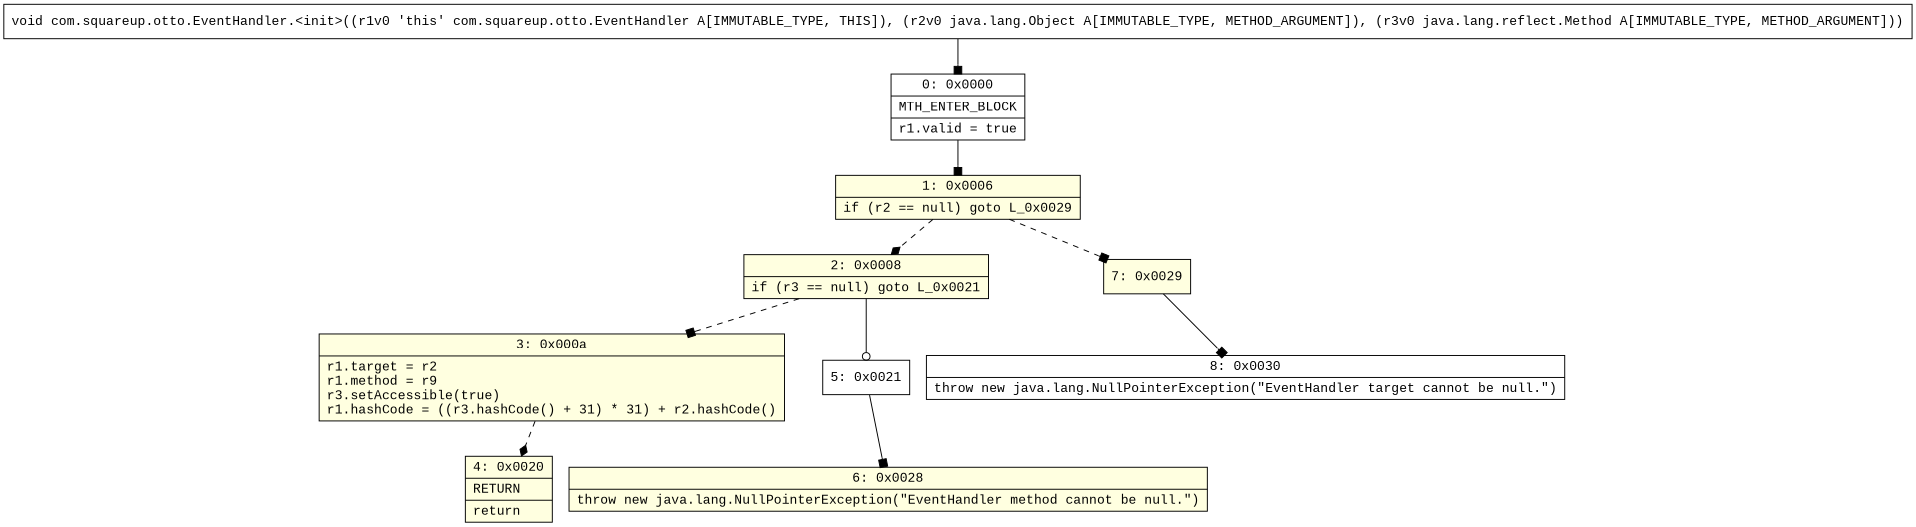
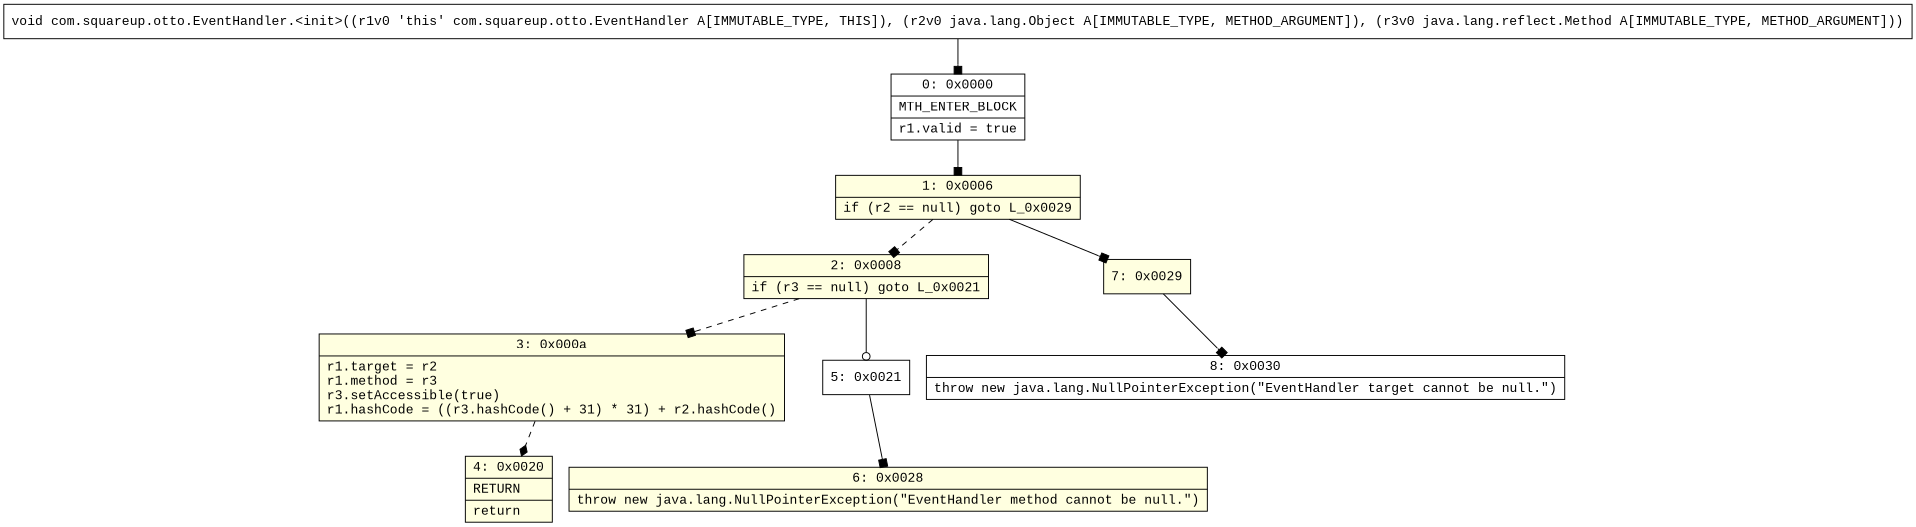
edge "1: 0x0006" -> "2: 0x0008": arrowhead diamond -> box
edge "1: 0x0006" -> "7: 0x0029": style dashed -> solid
node "3: 0x000a": text "r1.method = r9" -> "r1.method = r3"
